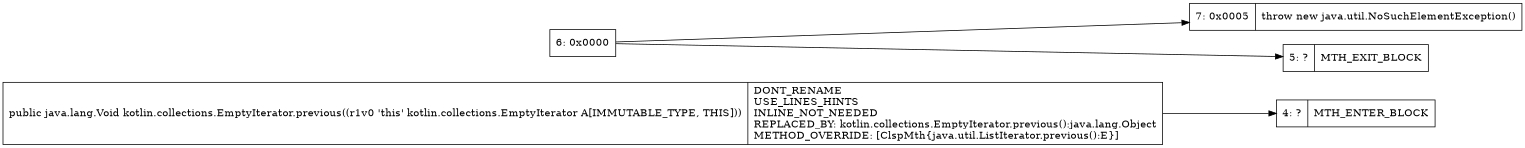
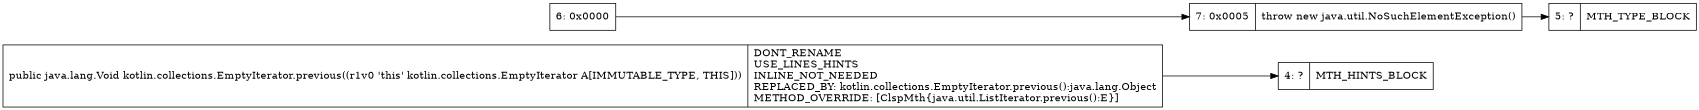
edge "6: 0x0000" -> "5: ?": now "7: 0x0005" -> "5: ?"
node "5: ?": text "MTH_EXIT_BLOCK" -> "MTH_TYPE_BLOCK"
node "4: ?": text "MTH_ENTER_BLOCK" -> "MTH_HINTS_BLOCK"
